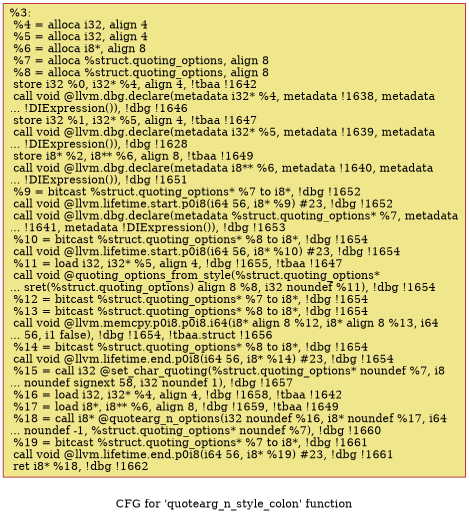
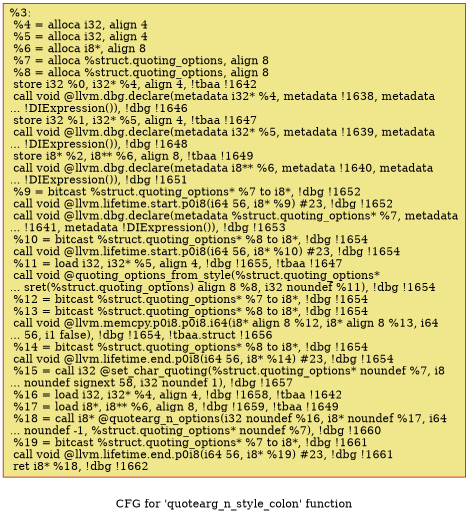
node "%3:": text "... !DIExpression()), !dbg !1628" -> "... !DIExpression()), !dbg !1648"
